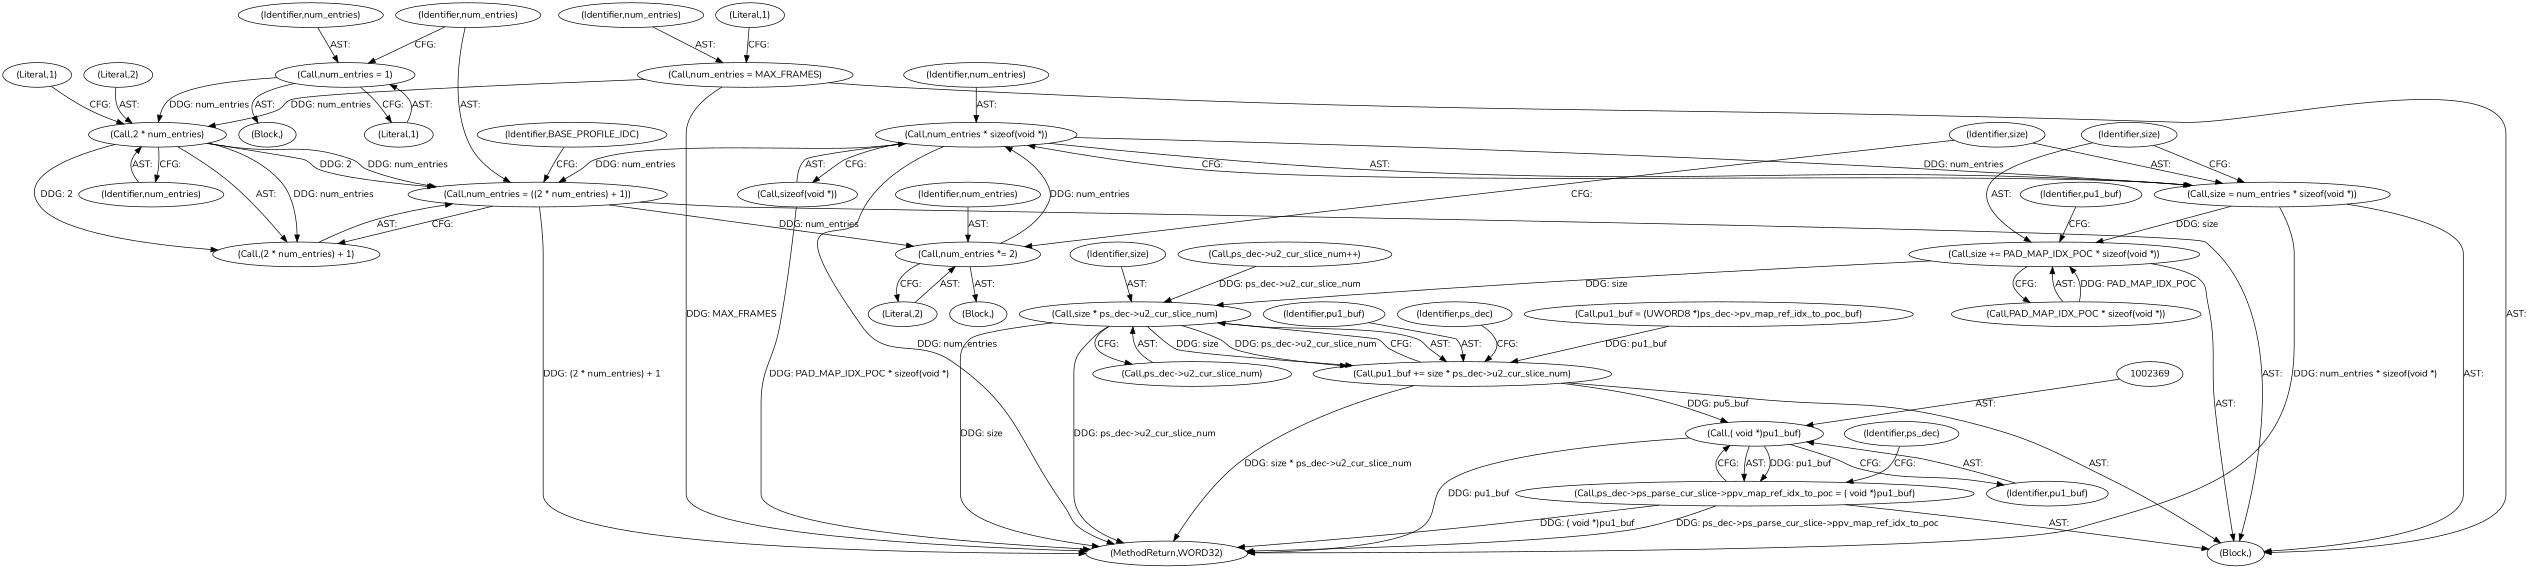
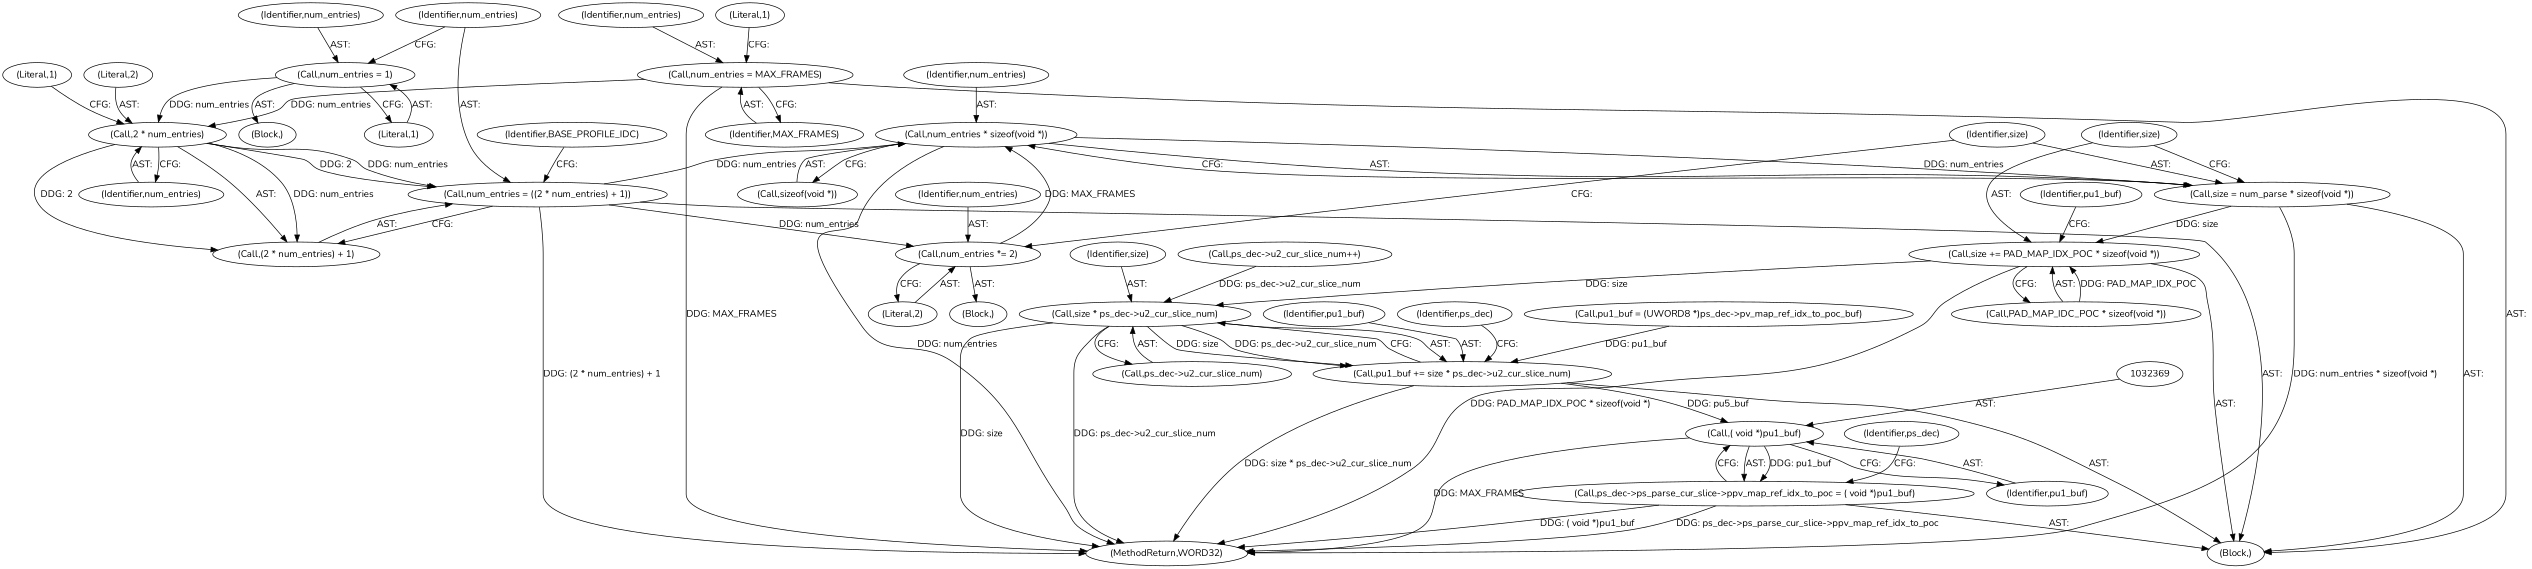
node "(Identifier,MAX_FRAMES)": added
edge "(Call,num_entries * sizeof(void *))" -> "(Call,num_entries = ((2 * num_entries) + 1))": reversed
edge "(Call,num_entries *= 2)" -> "(Call,num_entries * sizeof(void *))": label "DDG: num_entries" -> "DDG: MAX_FRAMES"
node "(Call,size = num_entries * sizeof(void *))": label "(Call,size = num_entries * sizeof(void *))" -> "(Call,size = num_parse * sizeof(void *))"
node "(Call,PAD_MAP_IDX_POC * sizeof(void *))": label "(Call,PAD_MAP_IDX_POC * sizeof(void *))" -> "(Call,PAD_MAP_IDC_POC * sizeof(void *))"
node "1002369": label "1002369" -> "1032369"
edge "(Call,( void *)pu1_buf)" -> "(MethodReturn,WORD32)": label "DDG: pu1_buf" -> "DDG: MAX_FRAMES"
edge "(Call,sizeof(void *))" -> "(MethodReturn,WORD32)": now "(Call,size += PAD_MAP_IDX_POC * sizeof(void *))" -> "(MethodReturn,WORD32)"
